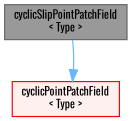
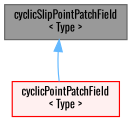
edge "cyclicSlipPointPatchField < Type >" -> "cyclicPointPatchField < Type >": reversed
